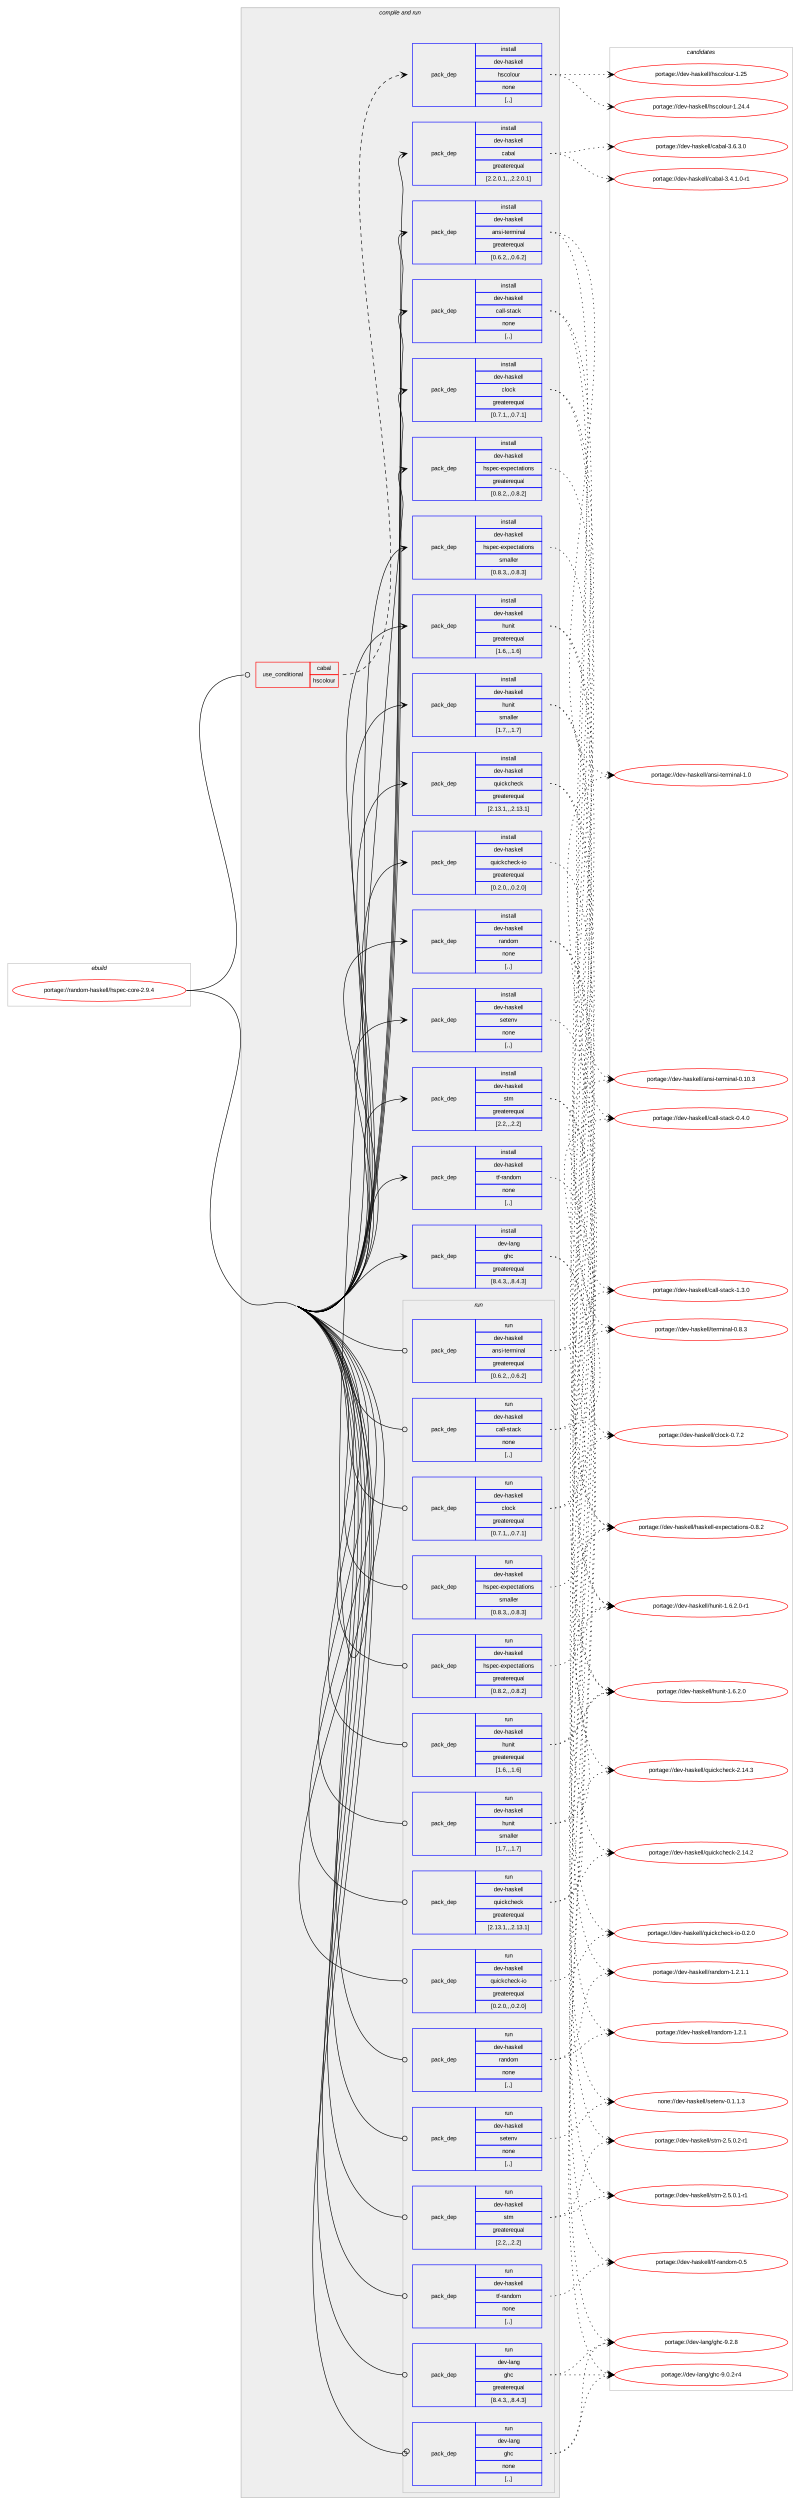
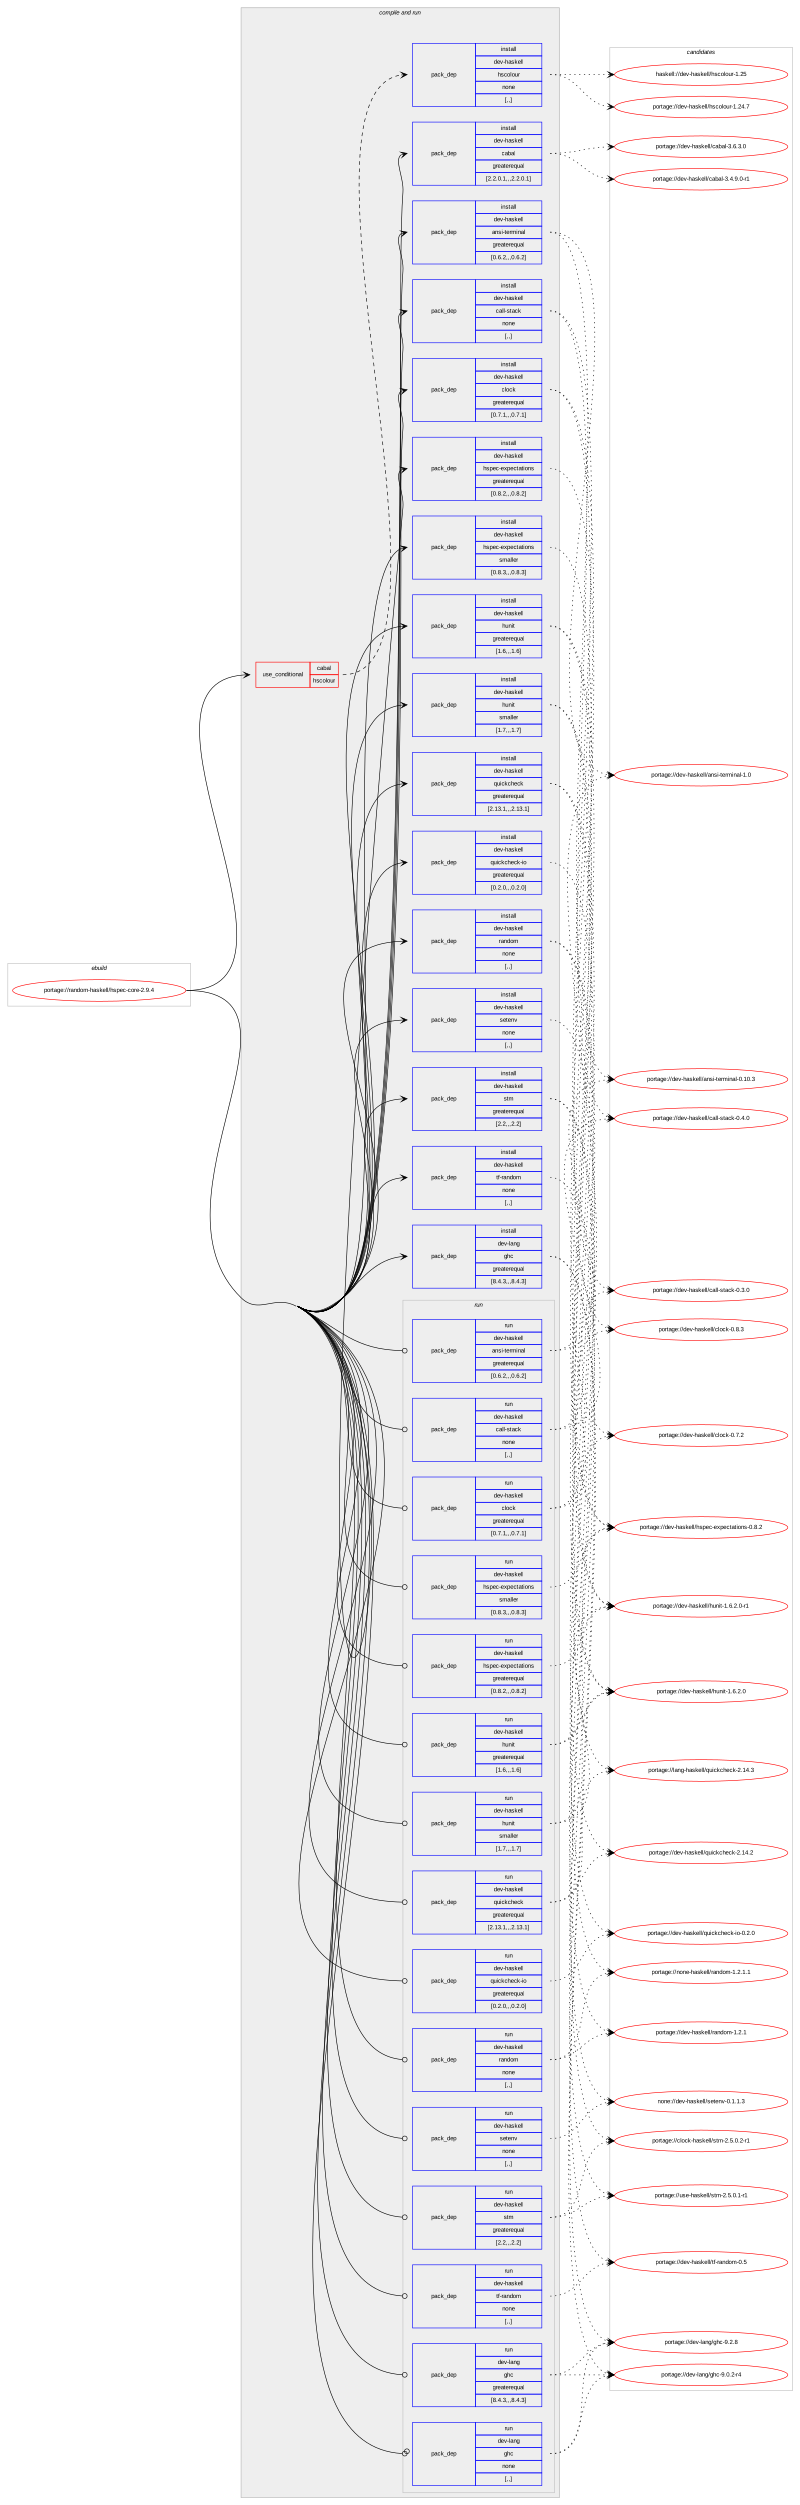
node "portage://dev-haskell/hscolour-1.25": label "portage://dev-haskell/hscolour-1.25" -> "haskell://dev-haskell/hscolour-1.25"
node "portage://dev-haskell/hscolour-1.24.4": label "portage://dev-haskell/hscolour-1.24.4" -> "portage://dev-haskell/hscolour-1.24.7"
node "portage://dev-haskell/cabal-3.4.1.0-r1": label "portage://dev-haskell/cabal-3.4.1.0-r1" -> "portage://dev-haskell/cabal-3.4.9.0-r1"
edge "portage://random-haskell/hspec-core-2.9.4" -> "use_conditional": arrowhead odot -> vee
node "portage://dev-haskell/call-stack-1.3.0": label "portage://dev-haskell/call-stack-1.3.0" -> "portage://dev-haskell/call-stack-0.3.0"
node "portage://dev-haskell/terminal-0.8.3": label "portage://dev-haskell/terminal-0.8.3" -> "portage://dev-haskell/clock-0.8.3"
node "portage://dev-haskell/haskell-expectations-0.8.2": label "portage://dev-haskell/haskell-expectations-0.8.2" -> "portage://dev-haskell/hspec-expectations-0.8.2"
node "portage://dev-haskell/quickcheck-2.14.3": label "portage://dev-haskell/quickcheck-2.14.3" -> "portage://lang-haskell/quickcheck-2.14.3"
node "portage://dev-haskell/random-1.2.1.1": label "portage://dev-haskell/random-1.2.1.1" -> "portage://none-haskell/random-1.2.1.1"
node "portage://dev-haskell/stm-2.5.0.2-r1": label "portage://dev-haskell/stm-2.5.0.2-r1" -> "portage://clock-haskell/stm-2.5.0.2-r1"
node "portage://dev-haskell/stm-2.5.0.1-r1": label "portage://dev-haskell/stm-2.5.0.1-r1" -> "portage://use-haskell/stm-2.5.0.1-r1"
